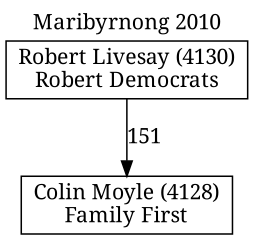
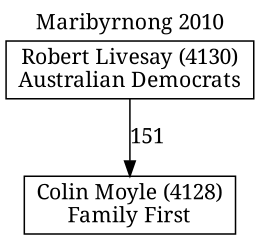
node "Robert Livesay (4130) Robert Democrats": label "Robert Livesay (4130) Robert Democrats" -> "Robert Livesay (4130) Australian Democrats"
